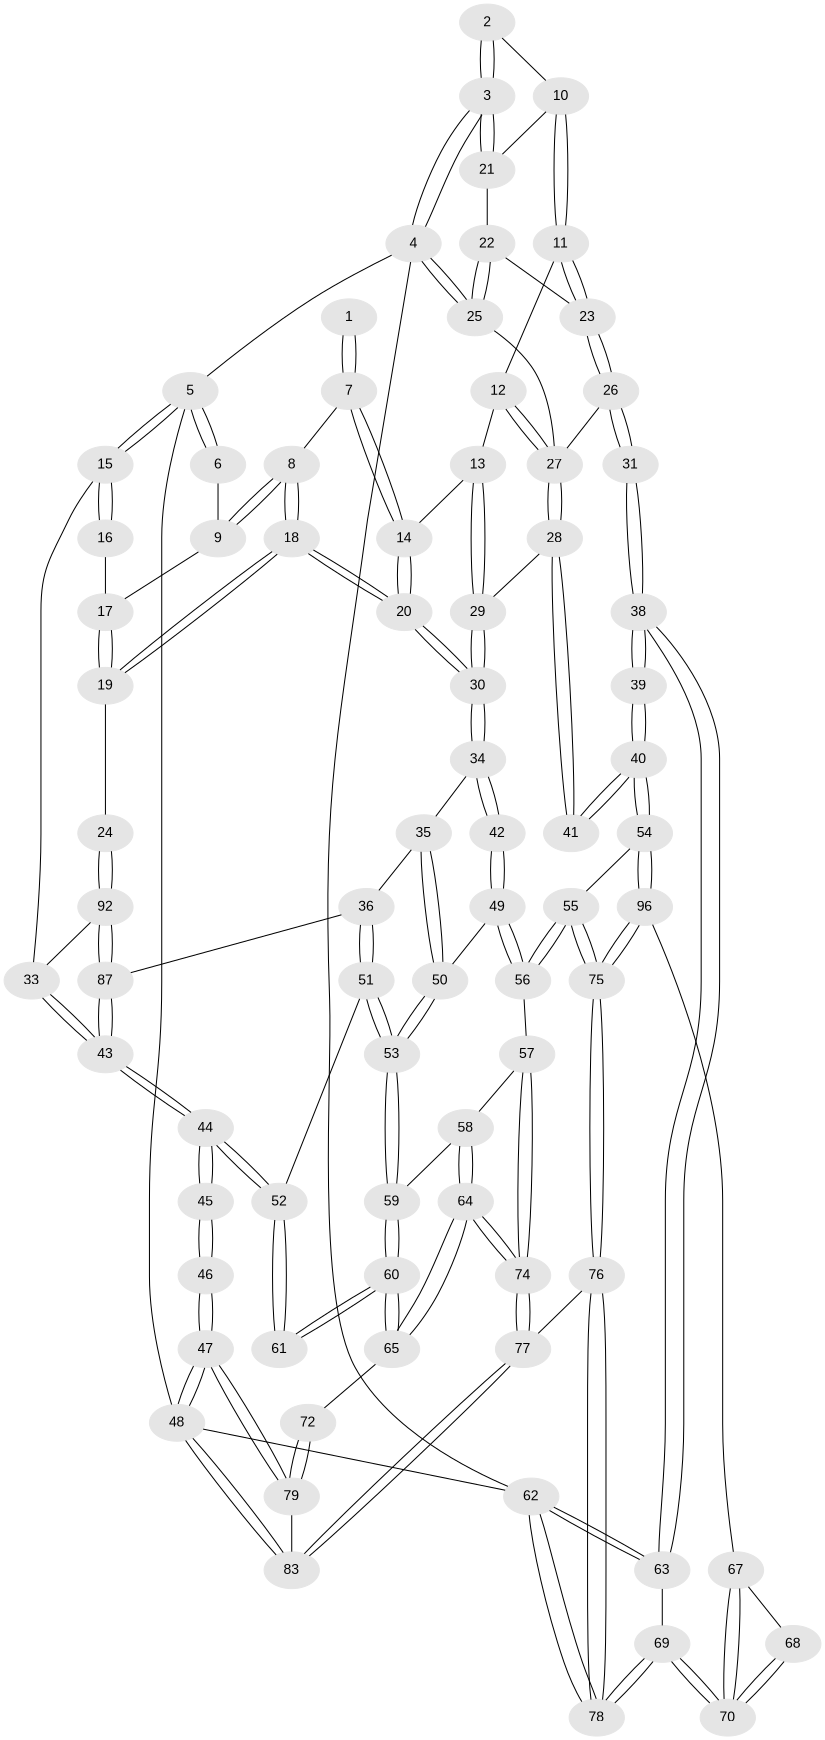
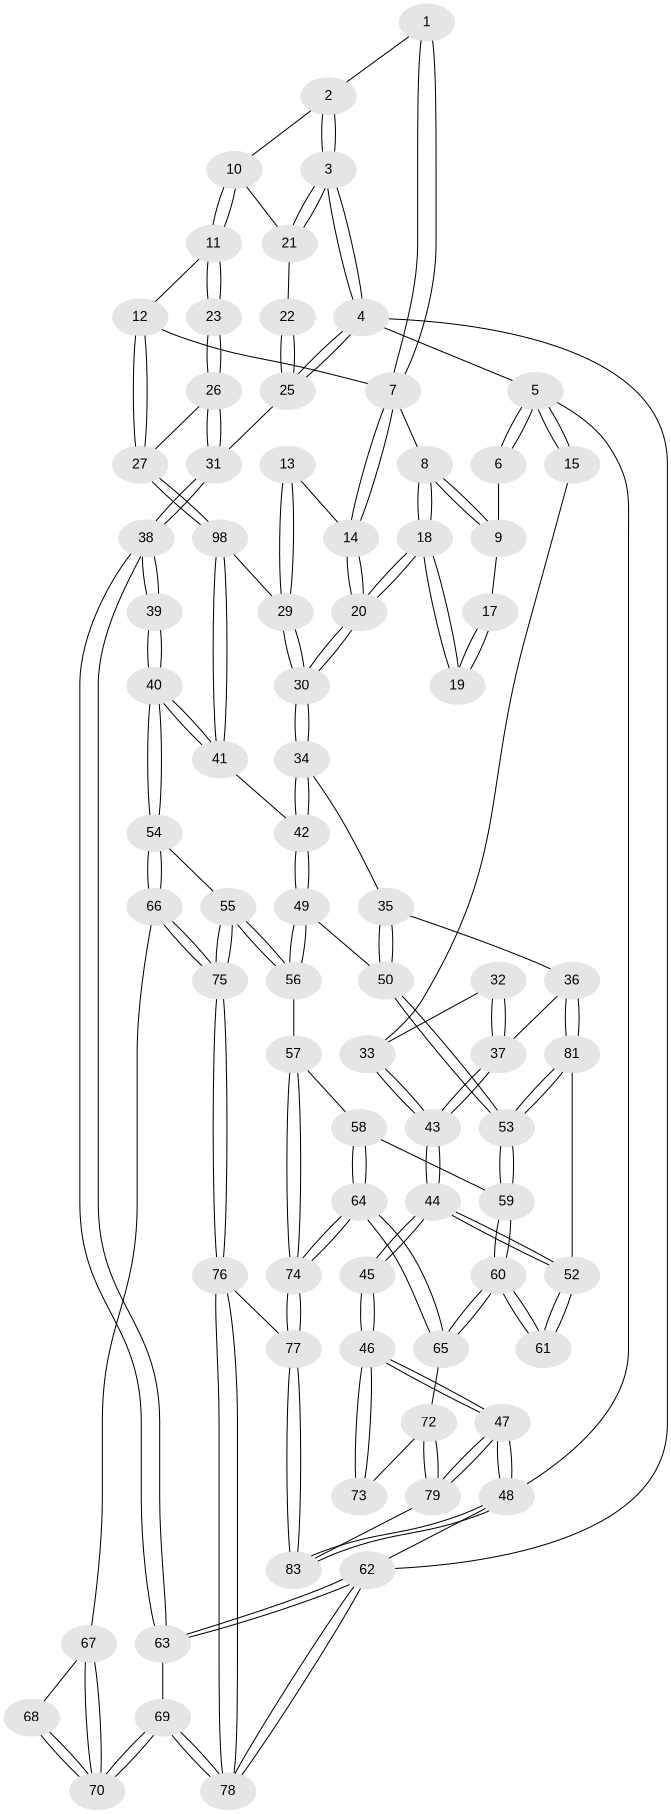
edge "1" -- "2": added
edge "22" -- "23": removed
edge "25" -- "27": now "25" -- "31"
edge "12" -- "13": now "12" -- "7"
node "16": removed
node "28": label "28" -> "98"
edge "41" -- "42": added
node "24": removed
node "92": label "92" -> "32"
node "96": label "96" -> "66"
node "87": label "87" -> "37"
node "51": label "51" -> "81"
node "73": added
